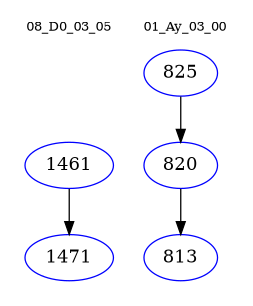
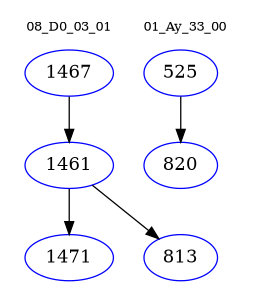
cluster "08_D0_03_05": label "08_D0_03_05" -> "08_D0_03_01"
cluster "01_Ay_03_00": label "01_Ay_03_00" -> "01_Ay_33_00"
node "1467": added
node "825": label "825" -> "525"
edge "820" -> "813": now "1461" -> "813"
